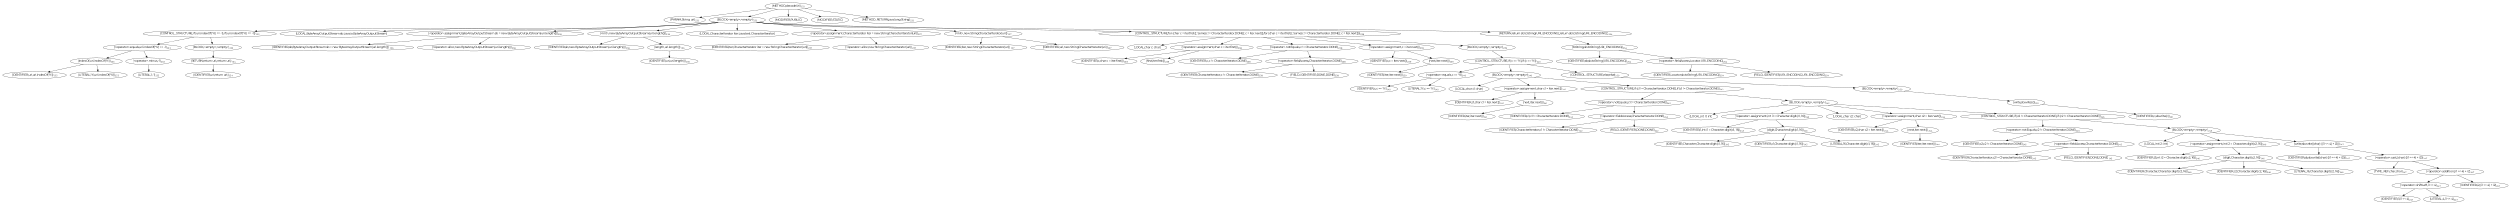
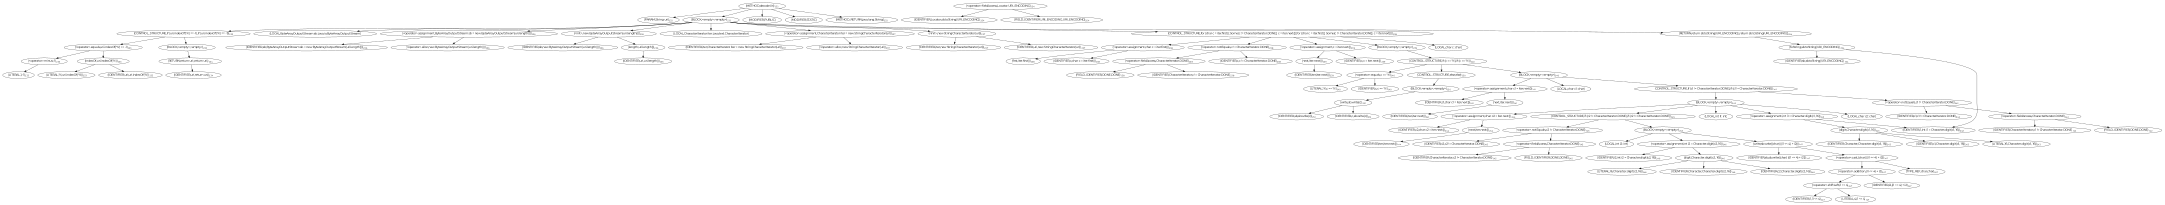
edge "(toString,sb.toString(URI_ENCODING))" -> "(<operator>.fieldAccess,Locator.URI_ENCODING)": now "(toString,sb.toString(URI_ENCODING))" -> "(IDENTIFIER,i1,int i1 = Character.digit(c1, 16))"
node "(IDENTIFIER,c1,c1 != CharacterIterator.DONE)": text "242" -> "542"
node "(IDENTIFIER,sb,sb.write(c))": added
